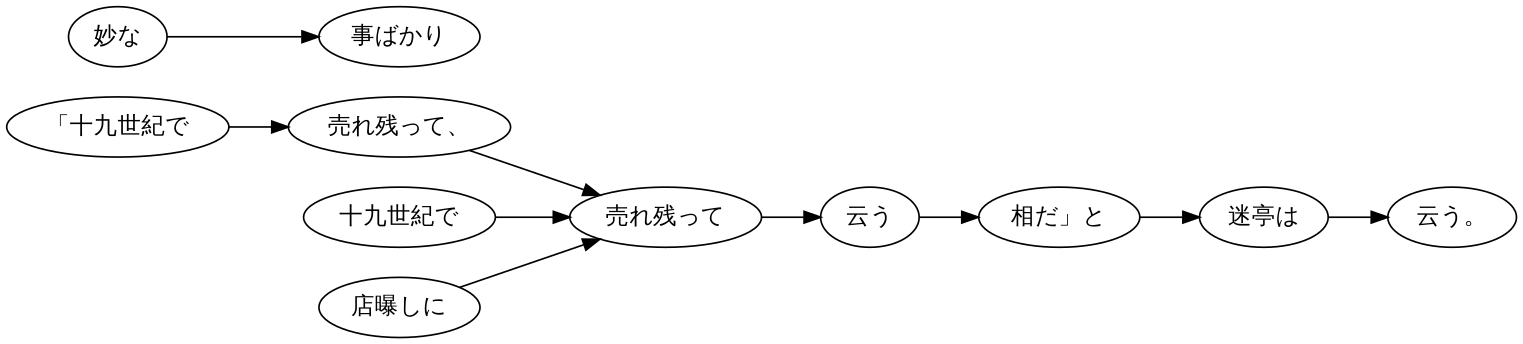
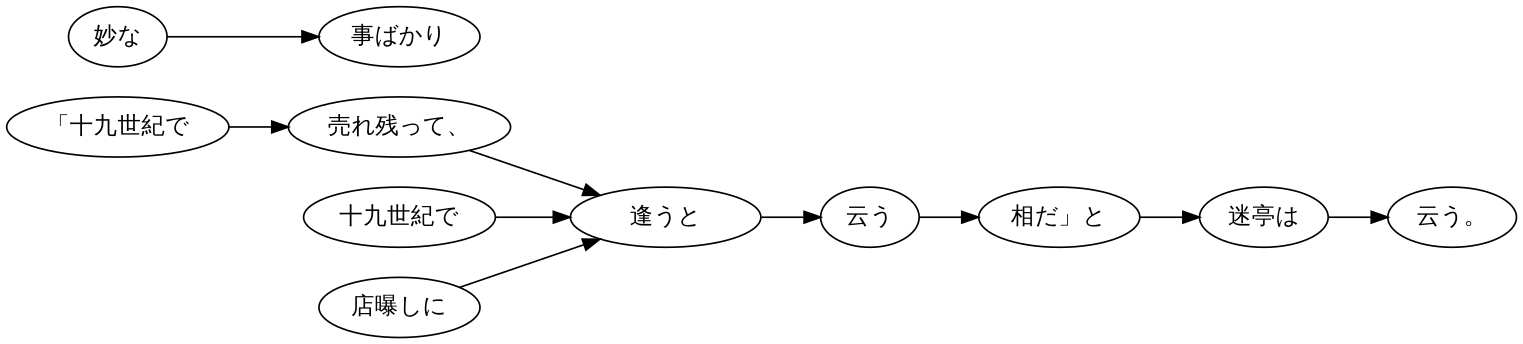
node "売れ残って": label "売れ残って" -> "逢うと"
